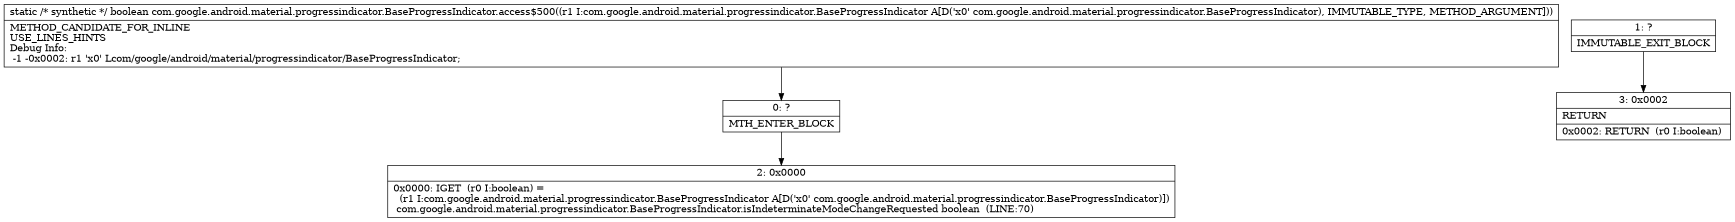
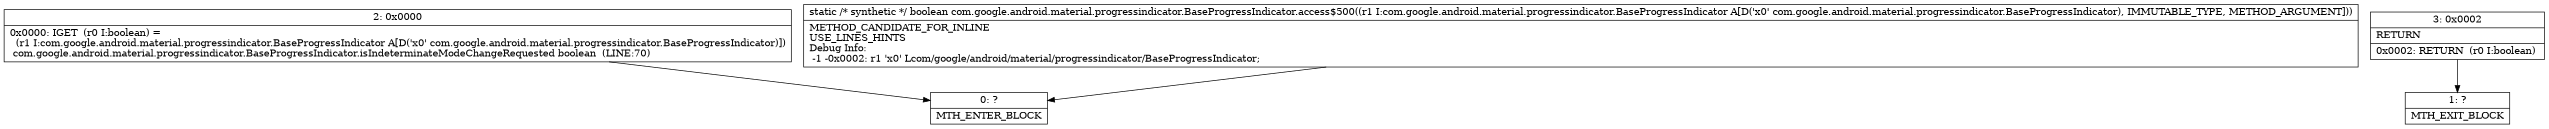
node "1: ?": text "IMMUTABLE_EXIT_BLOCK" -> "MTH_EXIT_BLOCK"
edge "1: ?" -> "3: 0x0002": reversed
edge "0: ?" -> "2: 0x0000": reversed
